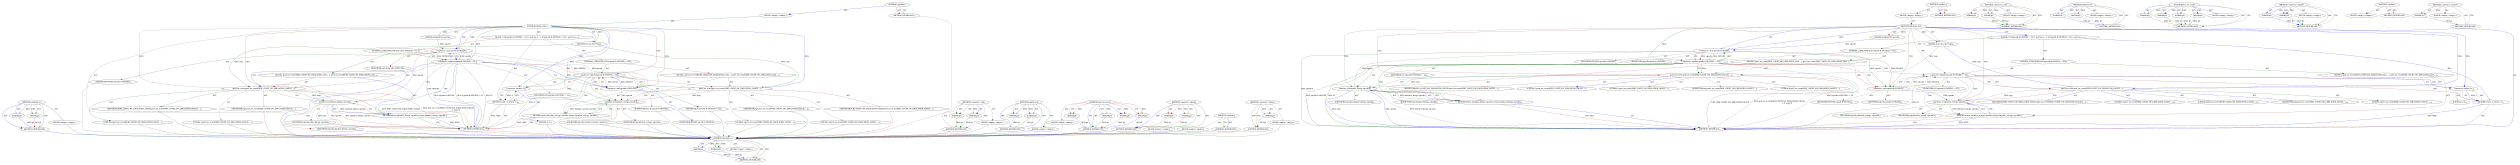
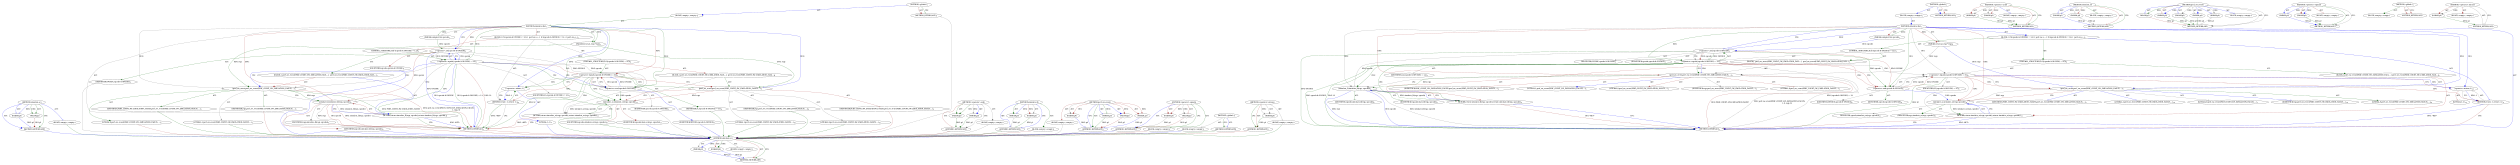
node "(PARAM,p5)": added
